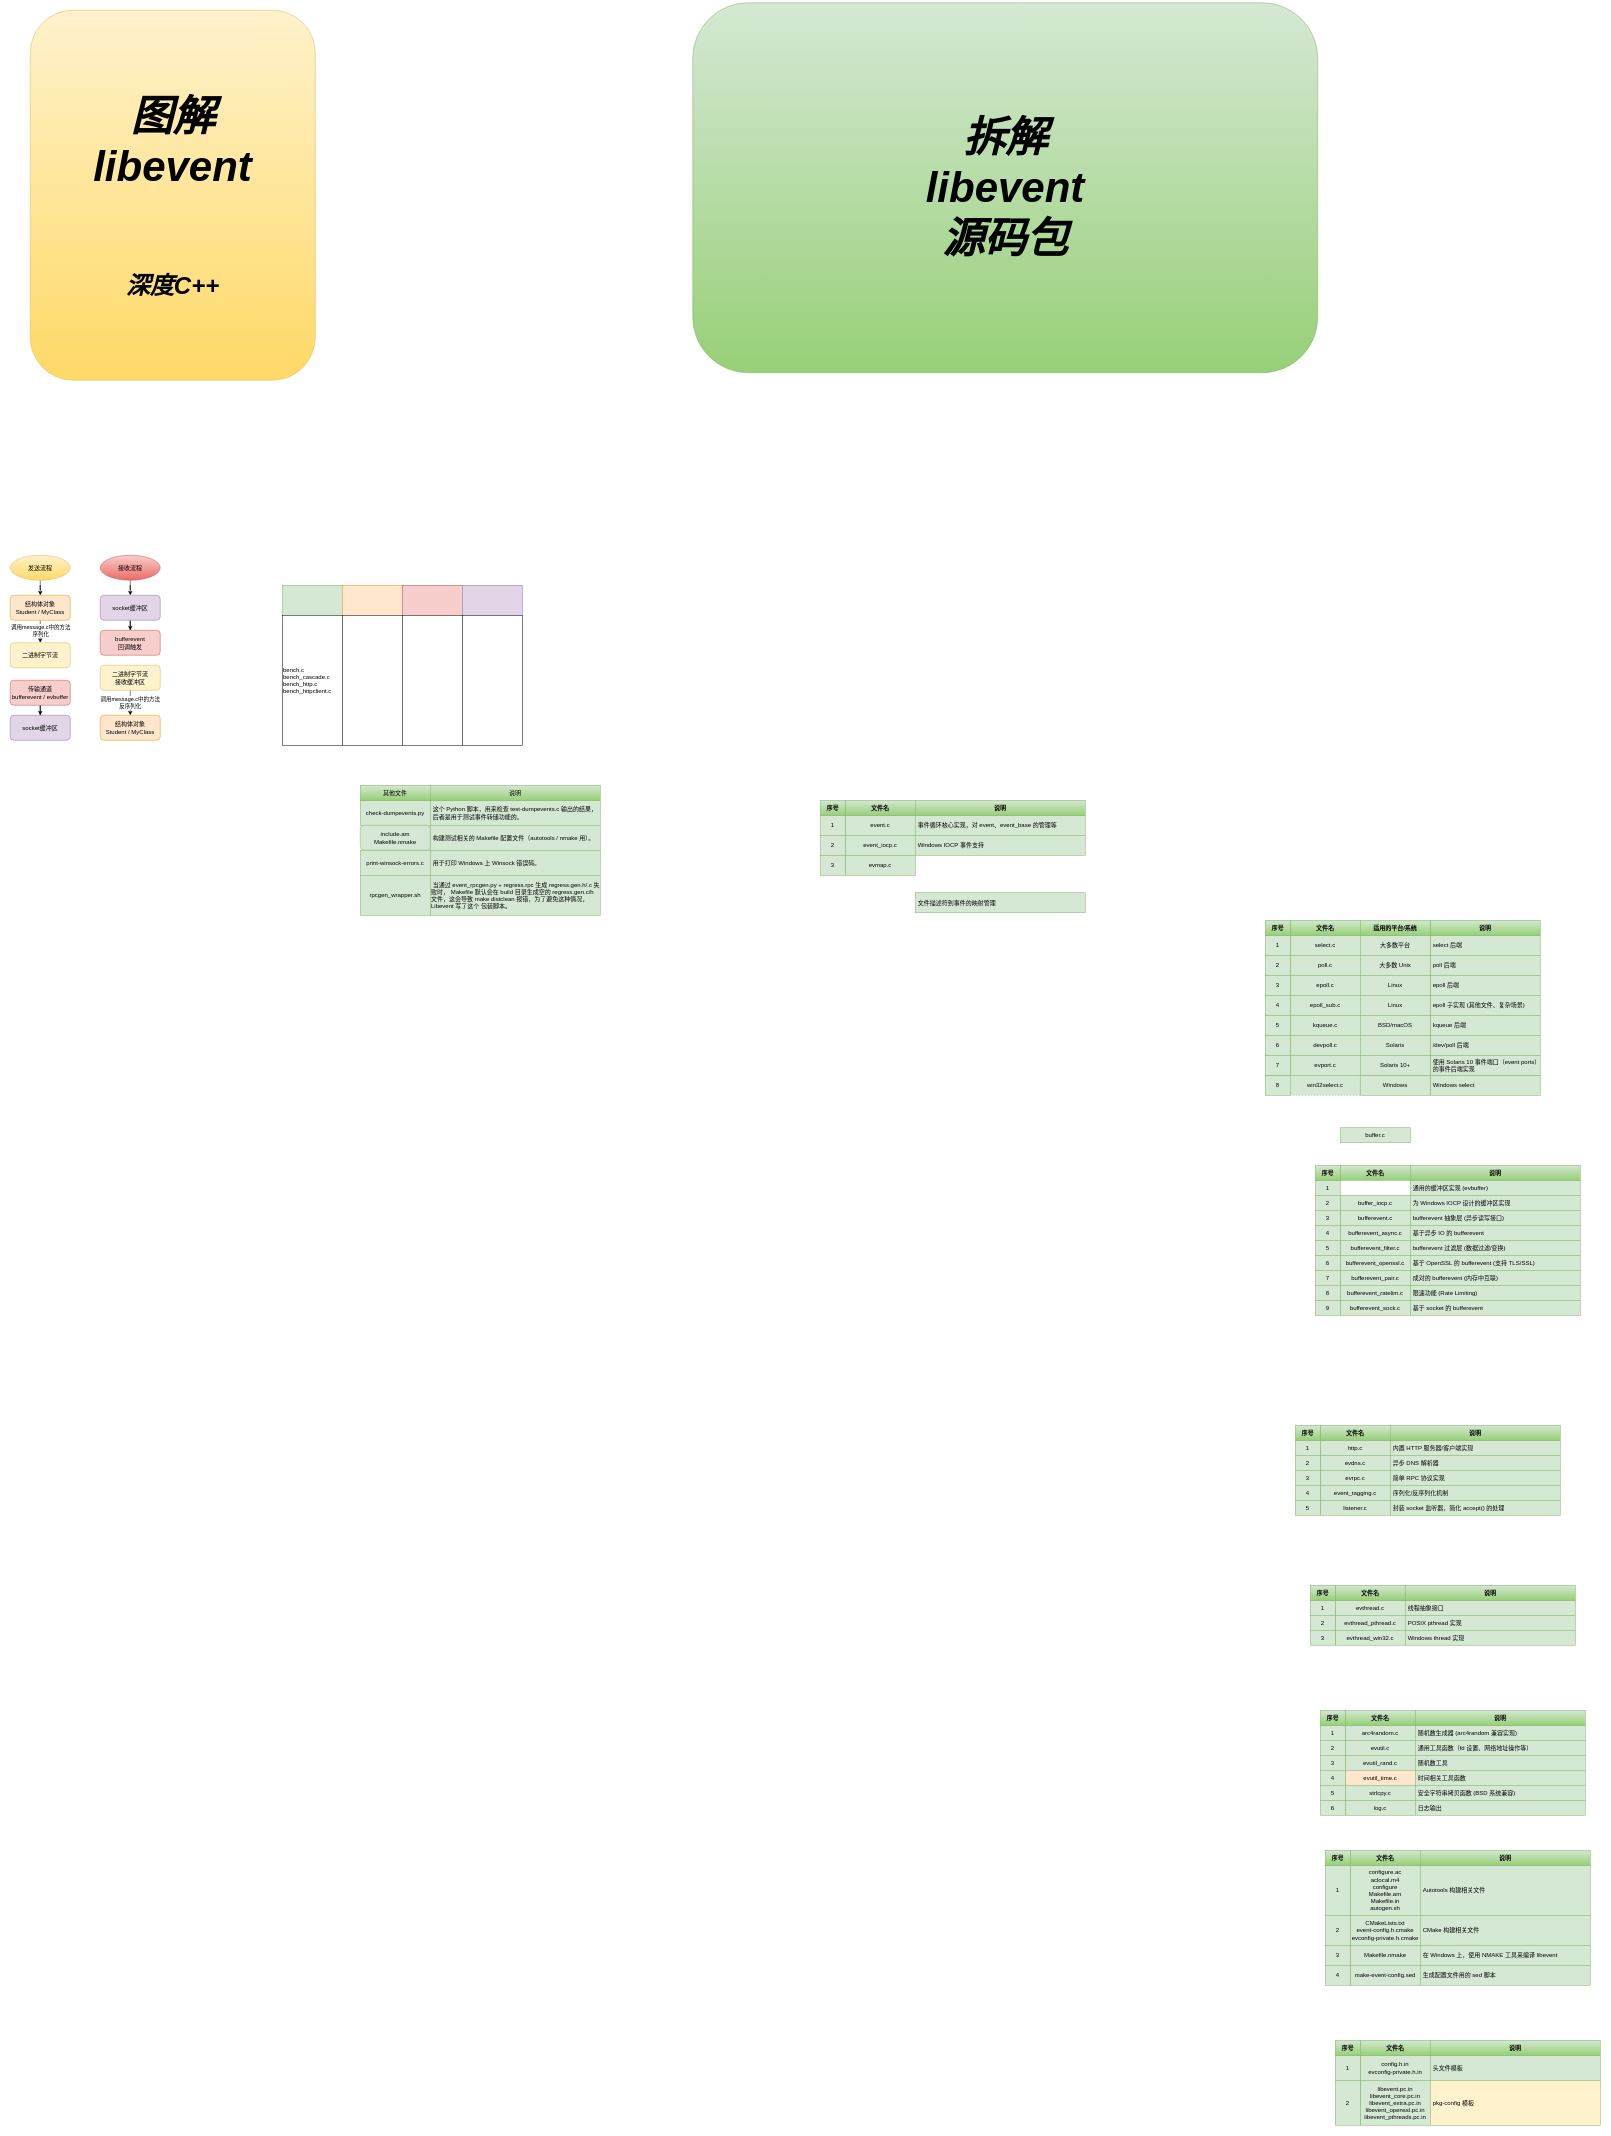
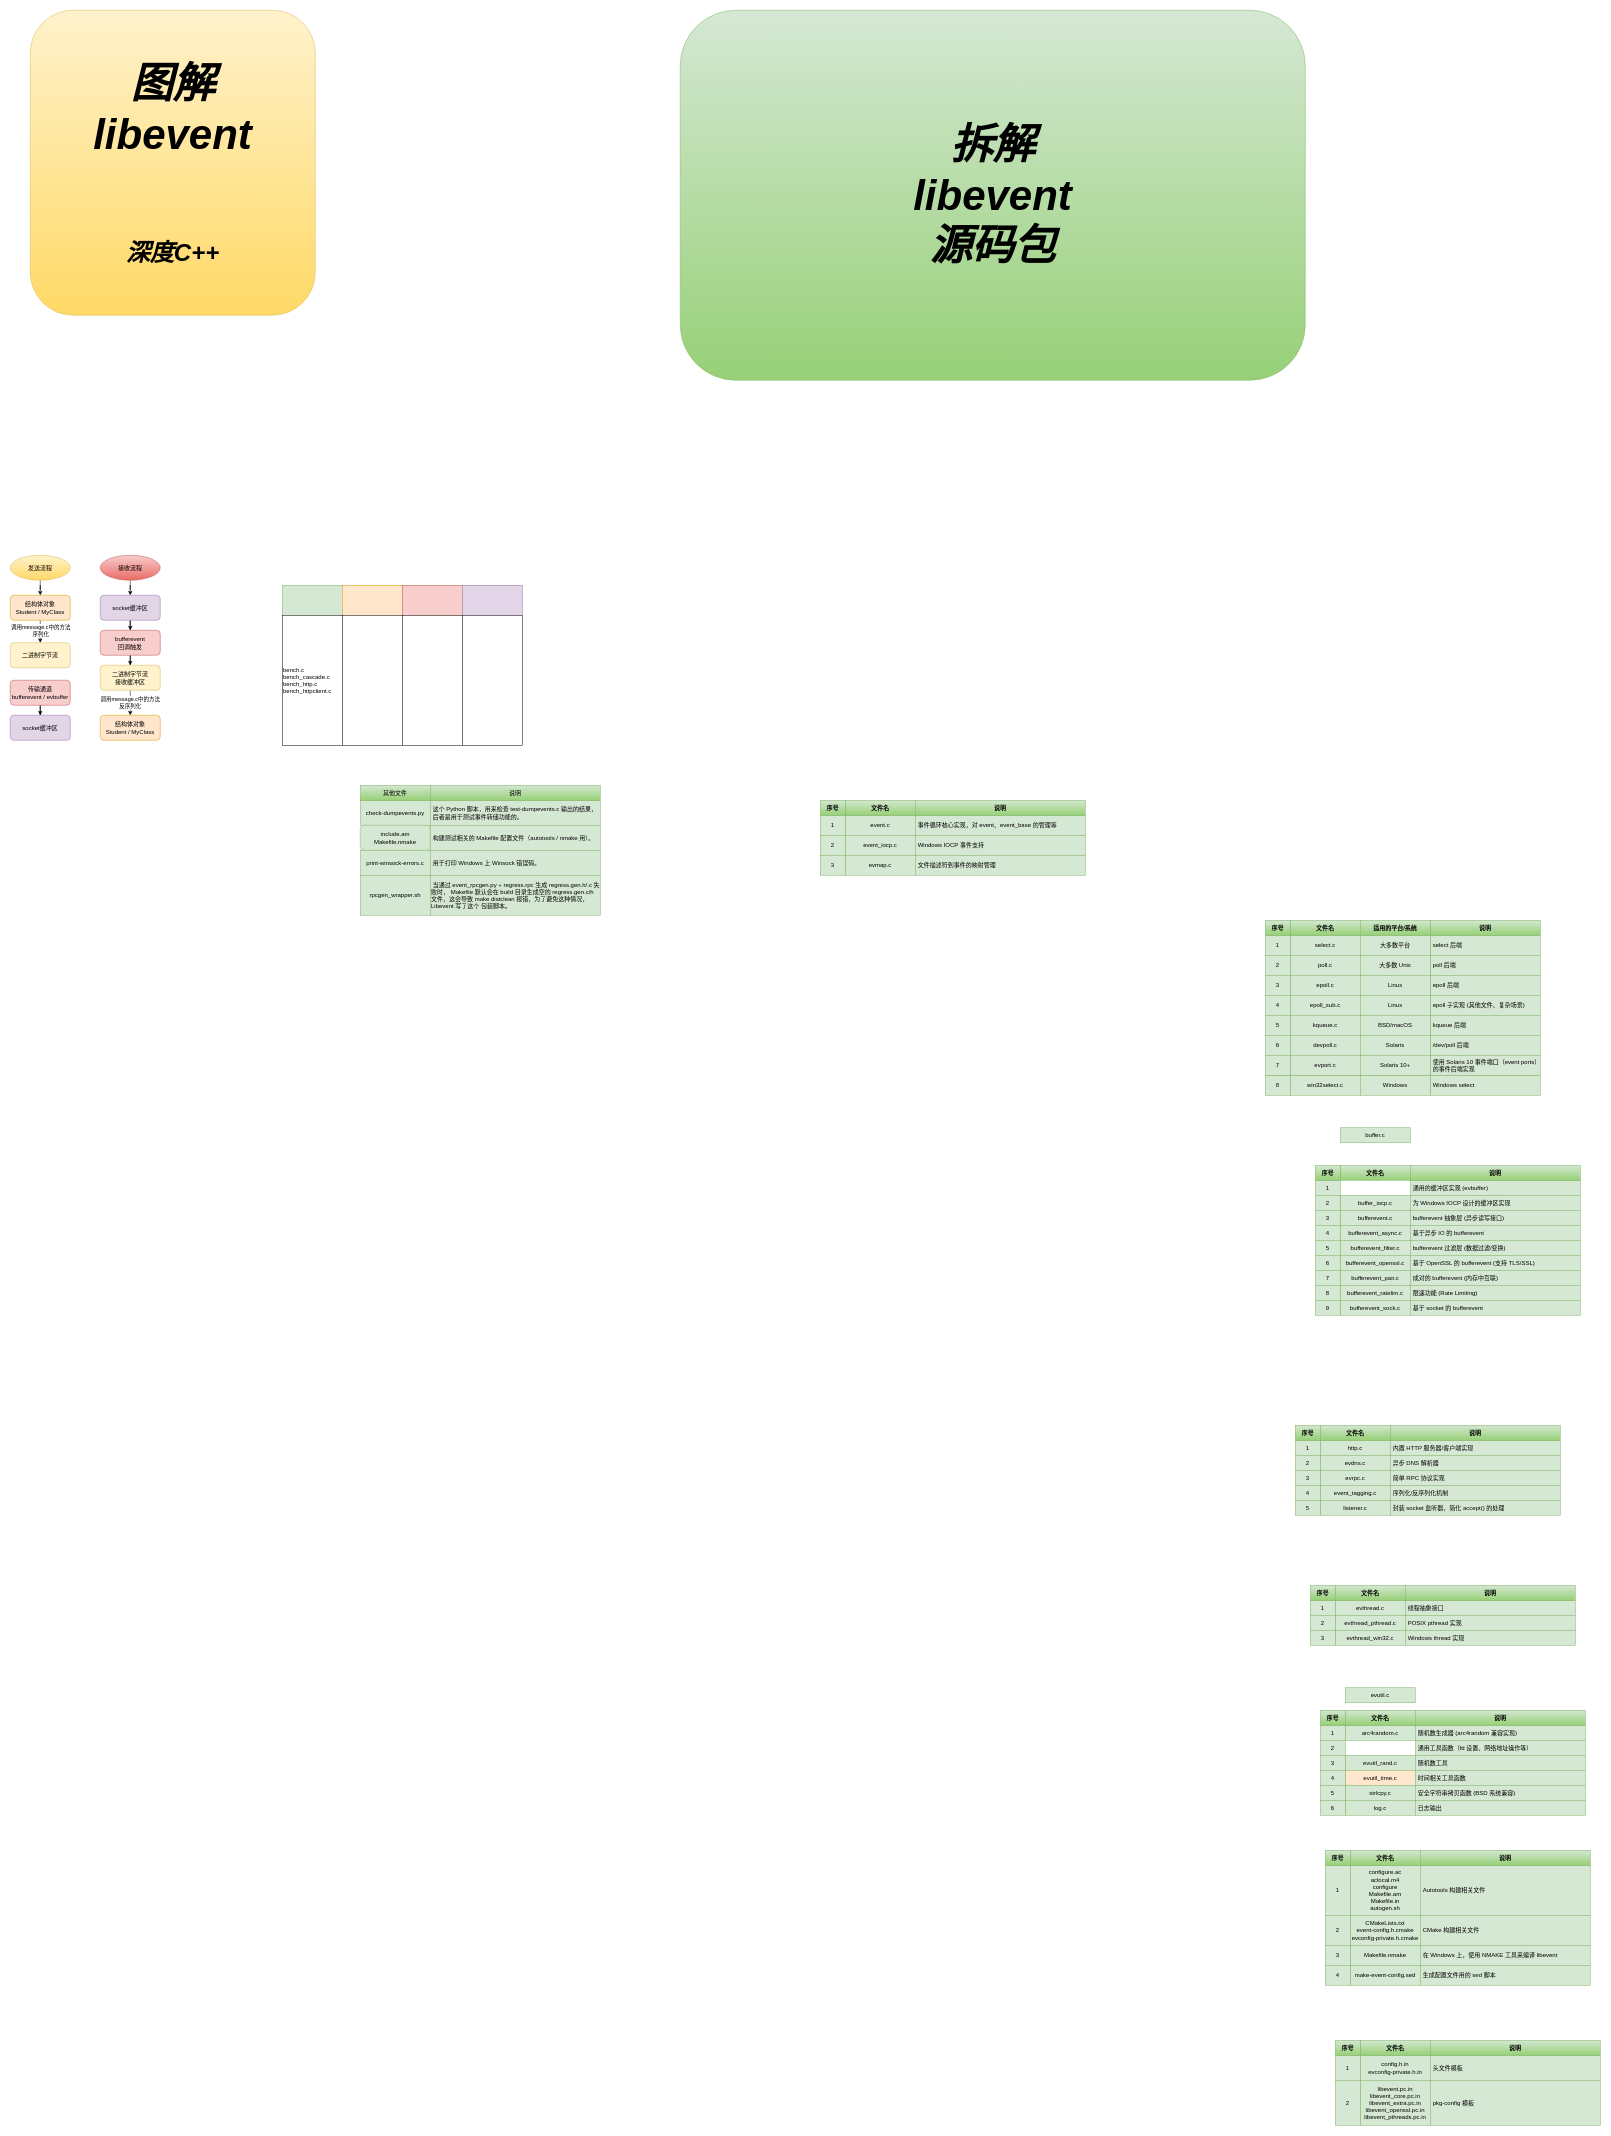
node "拆解 libevent 源码包": moved (1005, 188) -> (993, 195)
node "图解 libevent 深度C++": size 285x370 -> 285x305
edge "bufferevent 回调触发" -> "二进制字节流 接收缓冲区": added
node "文件描述符到事件的映射管理": moved (1000, 903) -> (1000, 865)
node "win32select.c": style dashed -> solid
node "evutil.c": moved (1380, 1748) -> (1380, 1695)
node "pkg-config 模板": fillcolor #fff2cc -> #d5e8d4
